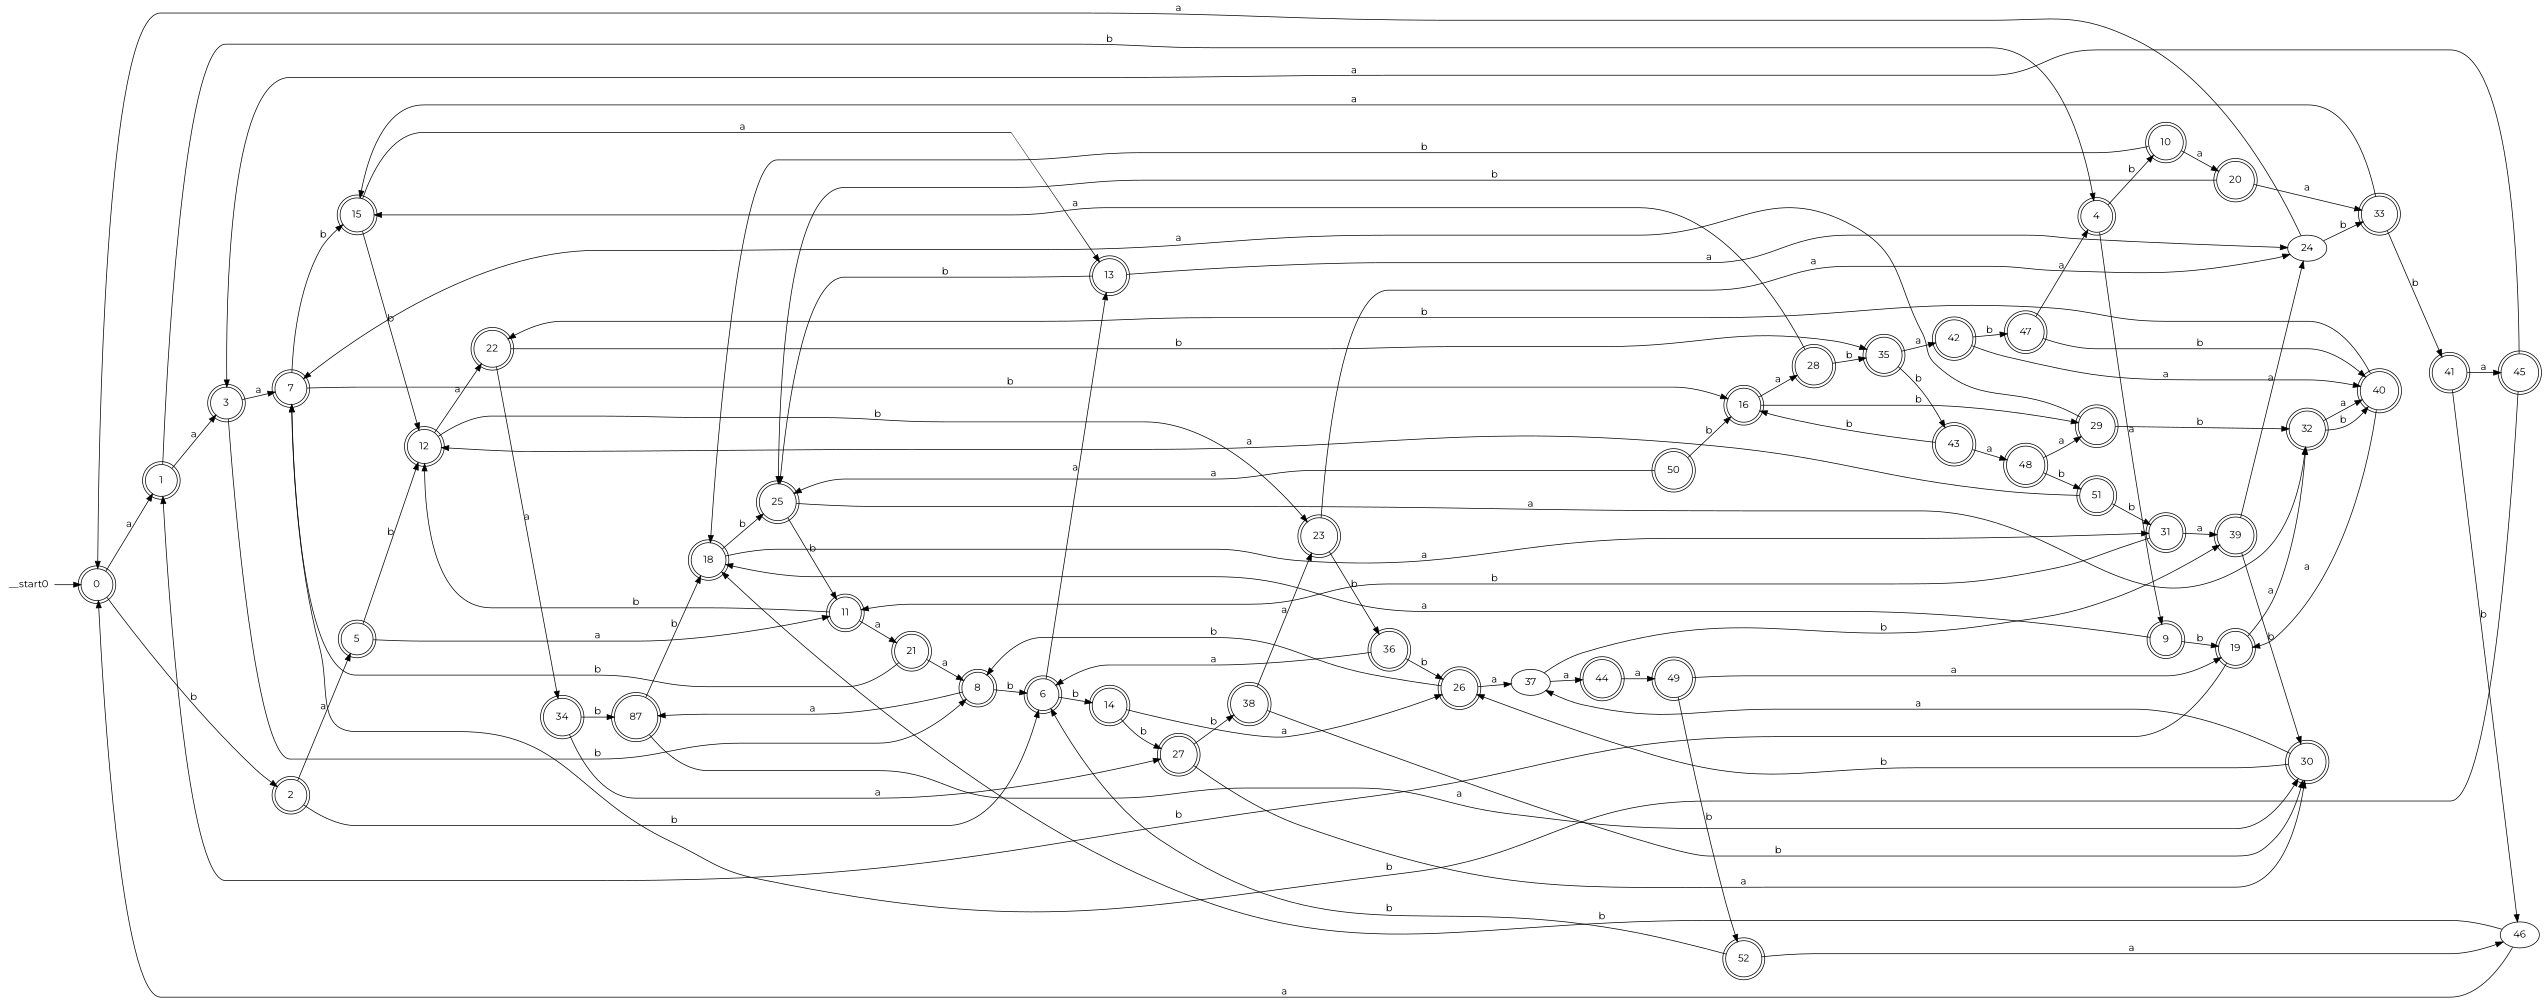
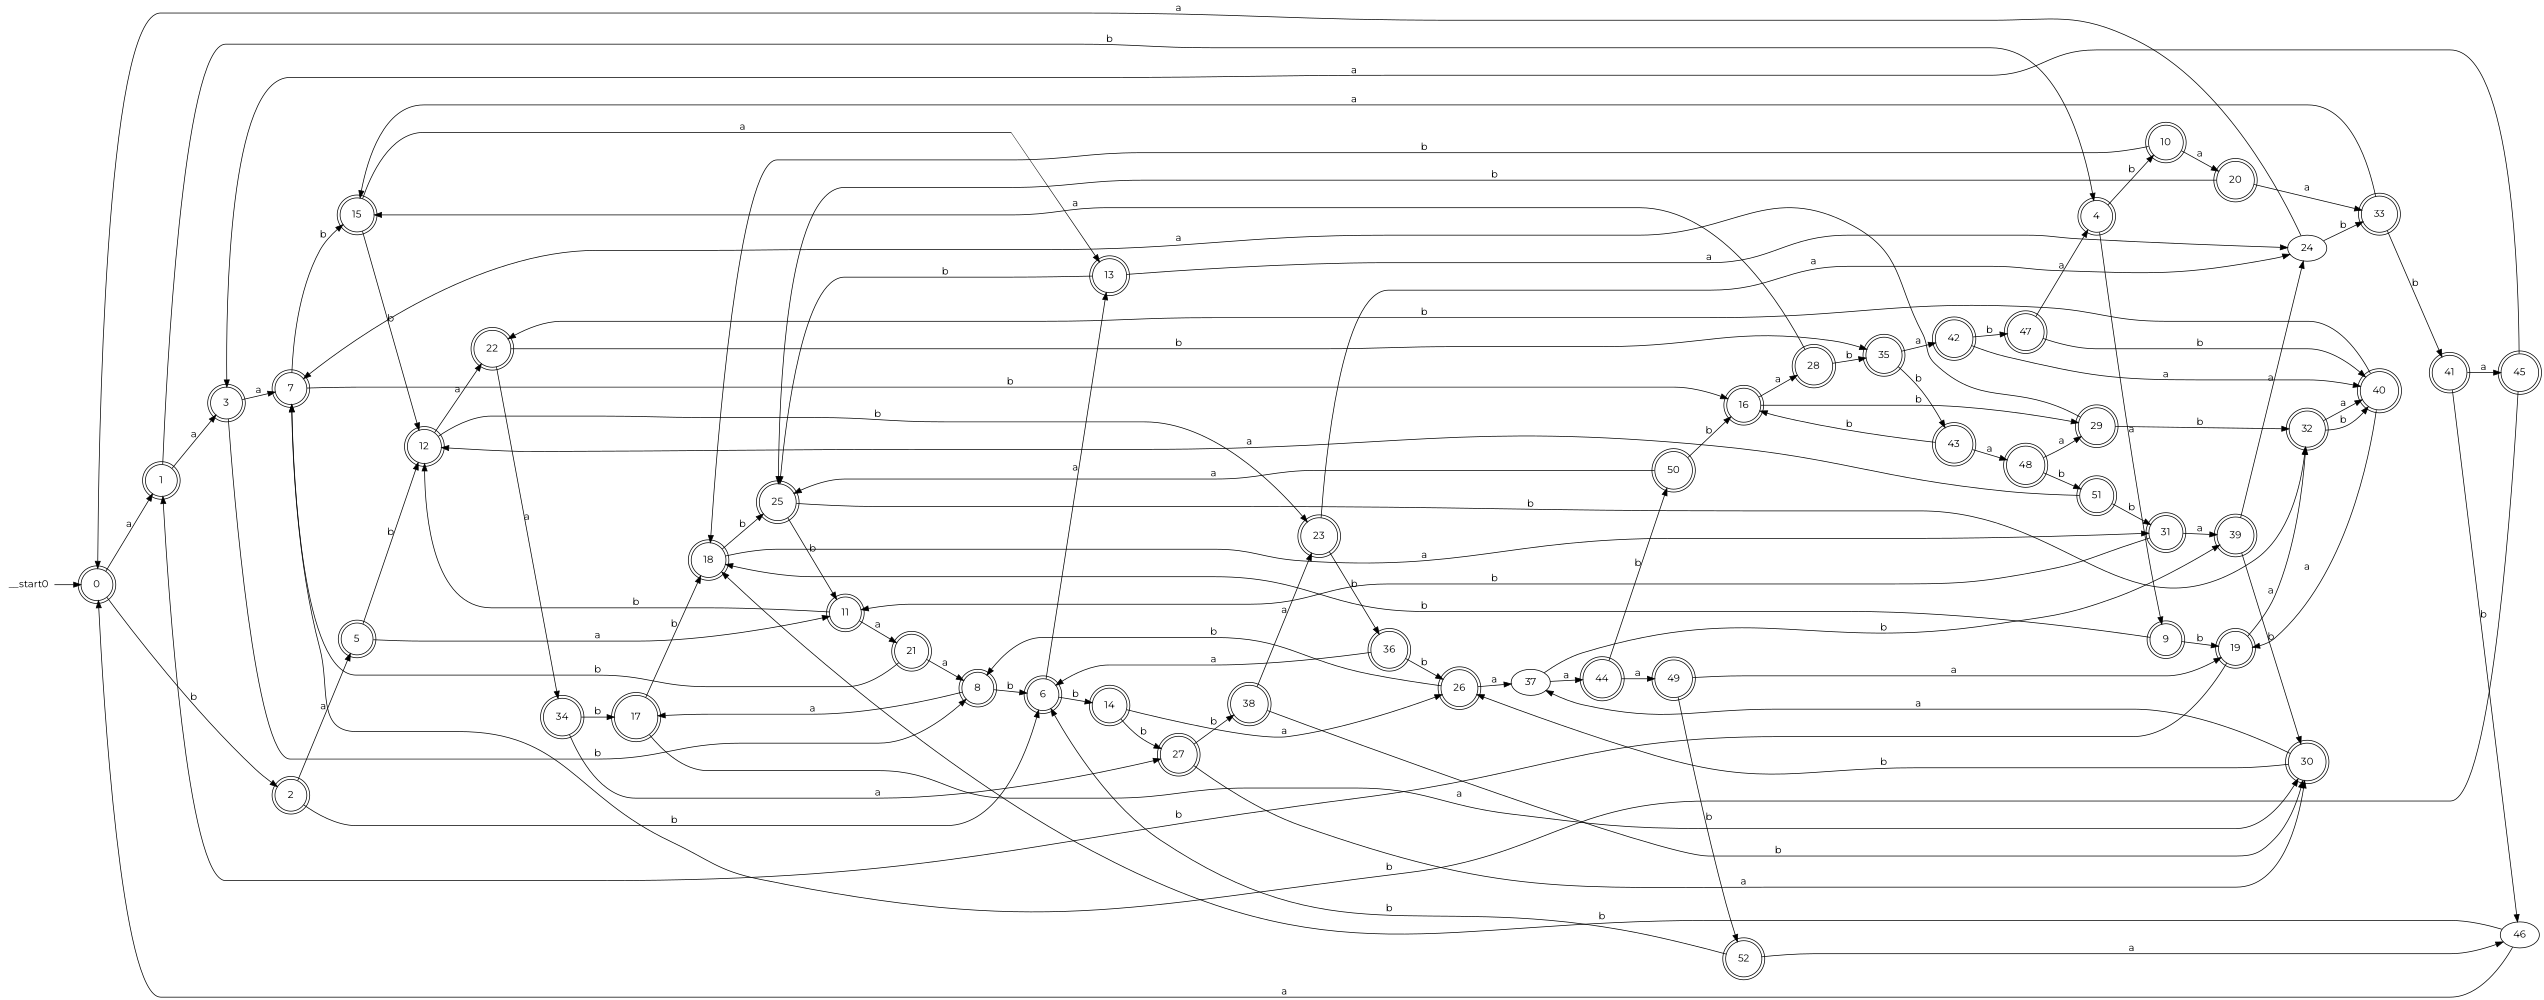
edge "25" -> "32": label "a" -> "b"
edge "44" -> "50": added, label "b"
edge "9" -> "18": label "a" -> "b"
node "87": label "87" -> "17"
